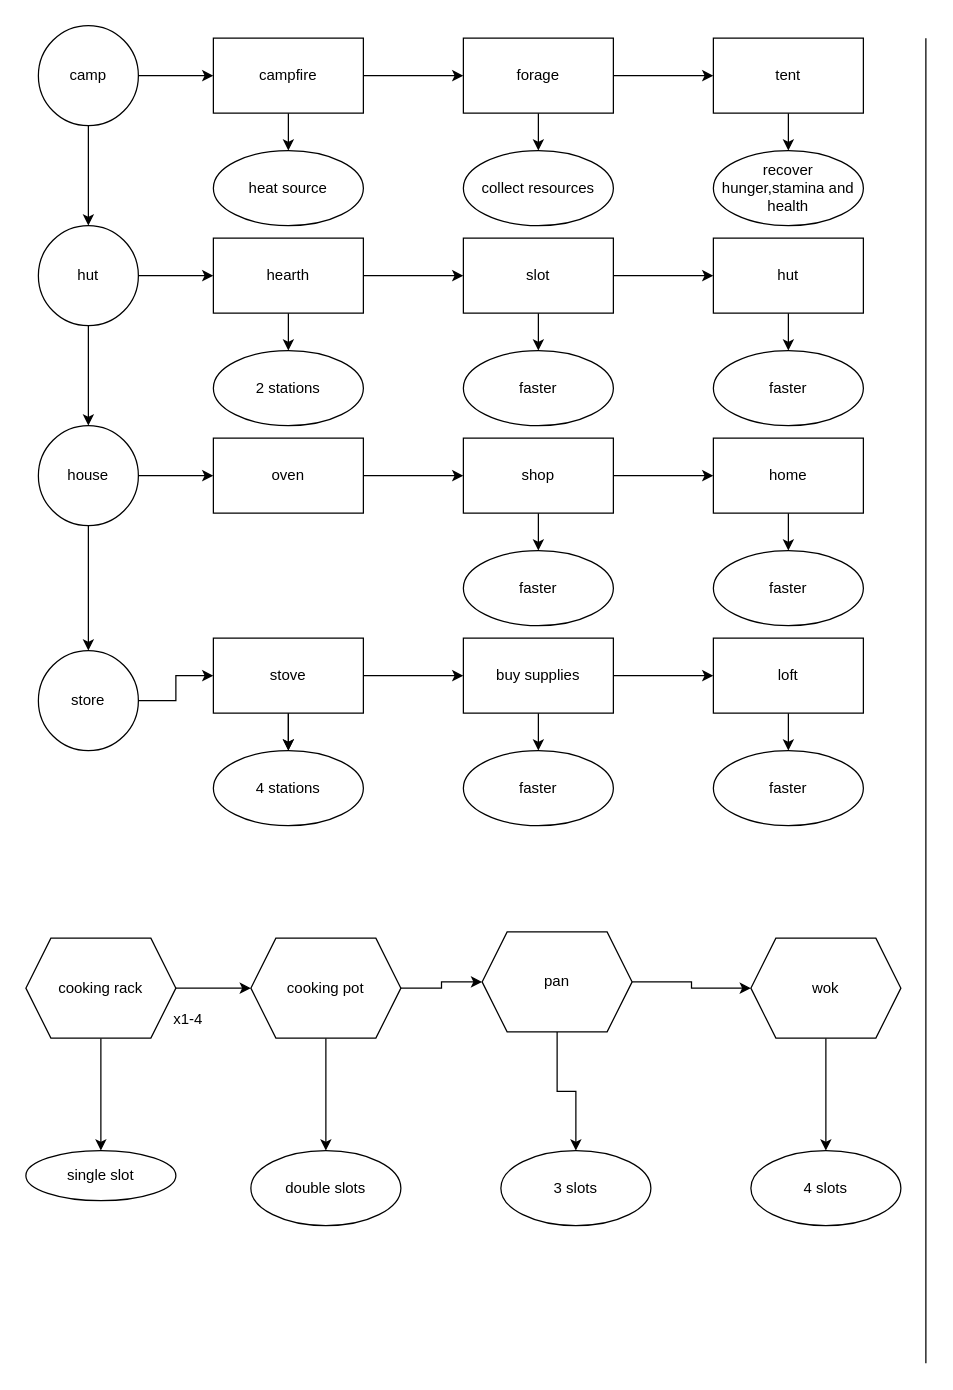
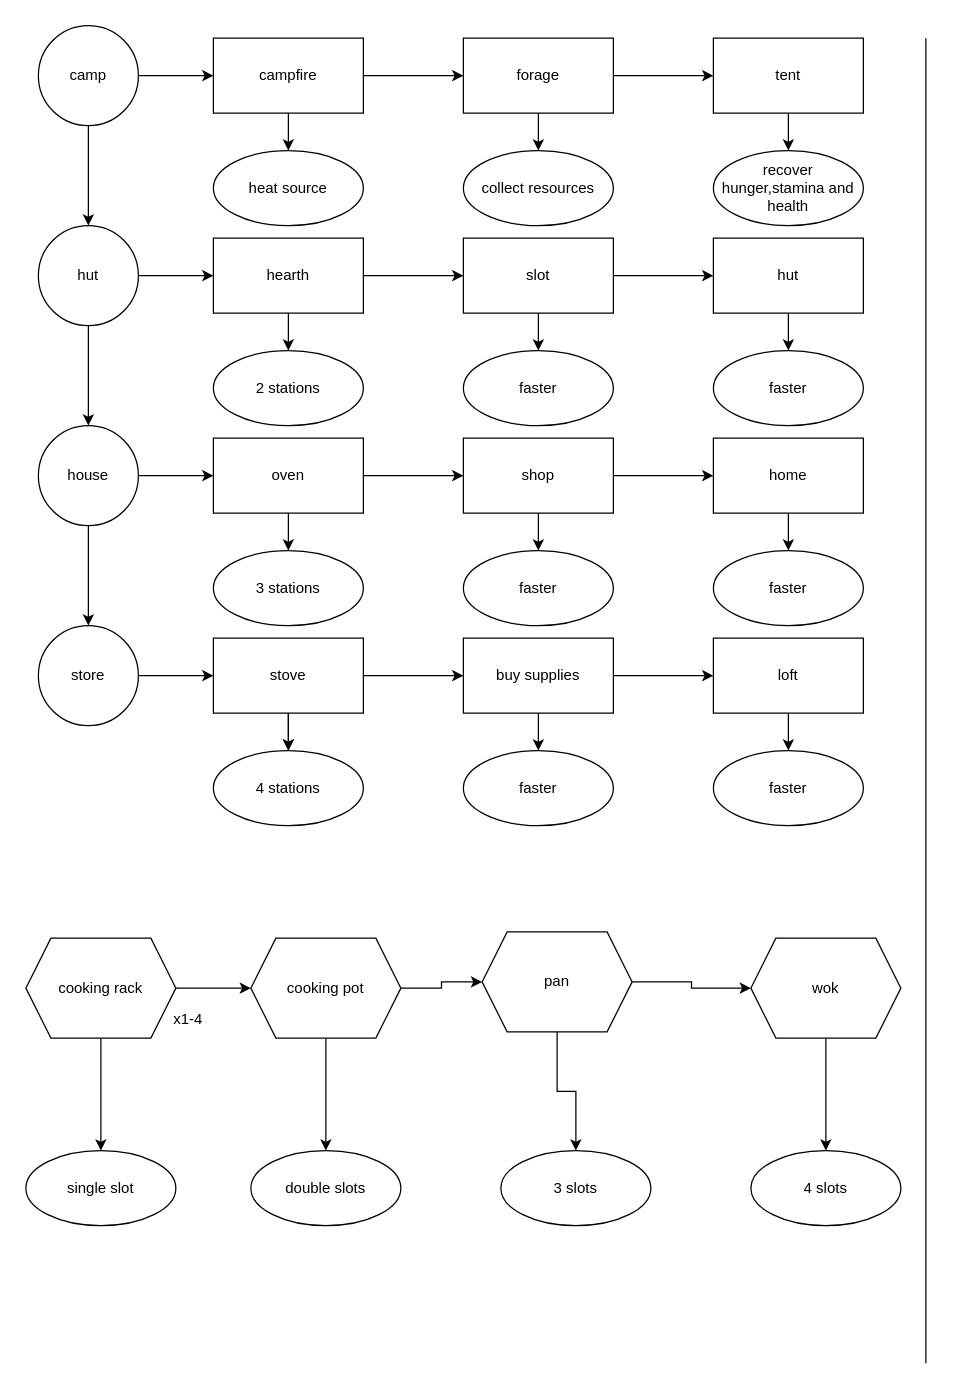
edge "oven" -> "3 stations": added
node "3 stations": added
node "store": moved (88, 701) -> (88, 676)
node "single slot": size 150x50 -> 150x75
